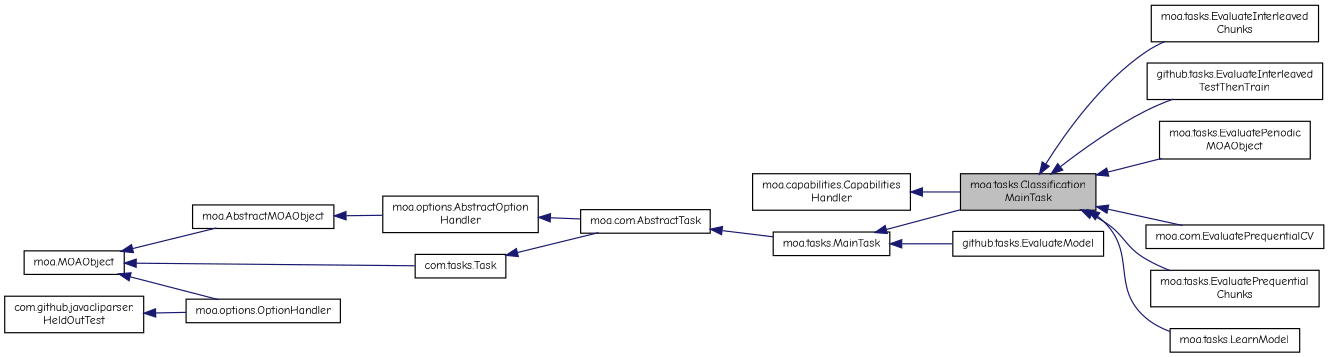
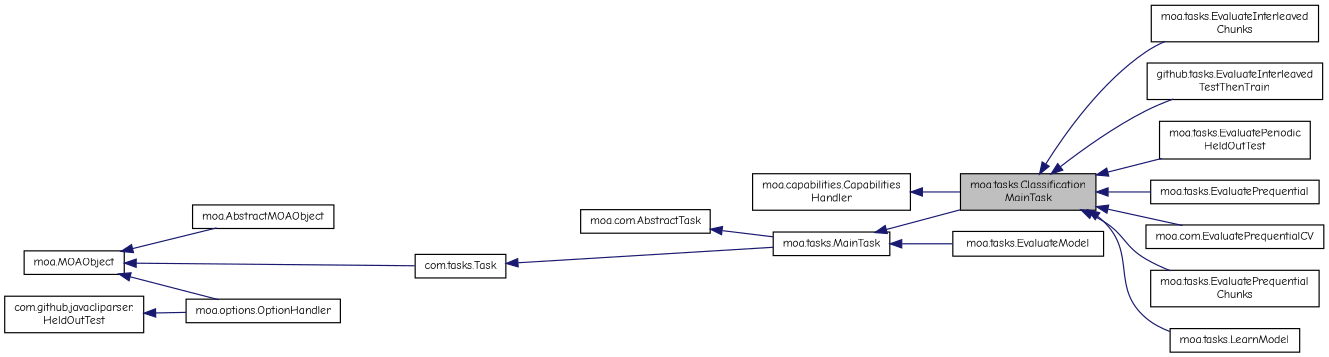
node "moa.tasks.EvaluatePeriodic MOAObject": label "moa.tasks.EvaluatePeriodic MOAObject" -> "moa.tasks.EvaluatePeriodic HeldOutTest"
node "moa.tasks.EvaluatePrequential": added
node "moa.options.AbstractOption Handler": removed
edge "moa.com.AbstractTask" -> "com.tasks.Task": now "moa.tasks.MainTask" -> "com.tasks.Task"
node "github.tasks.EvaluateModel": label "github.tasks.EvaluateModel" -> "moa.tasks.EvaluateModel"
